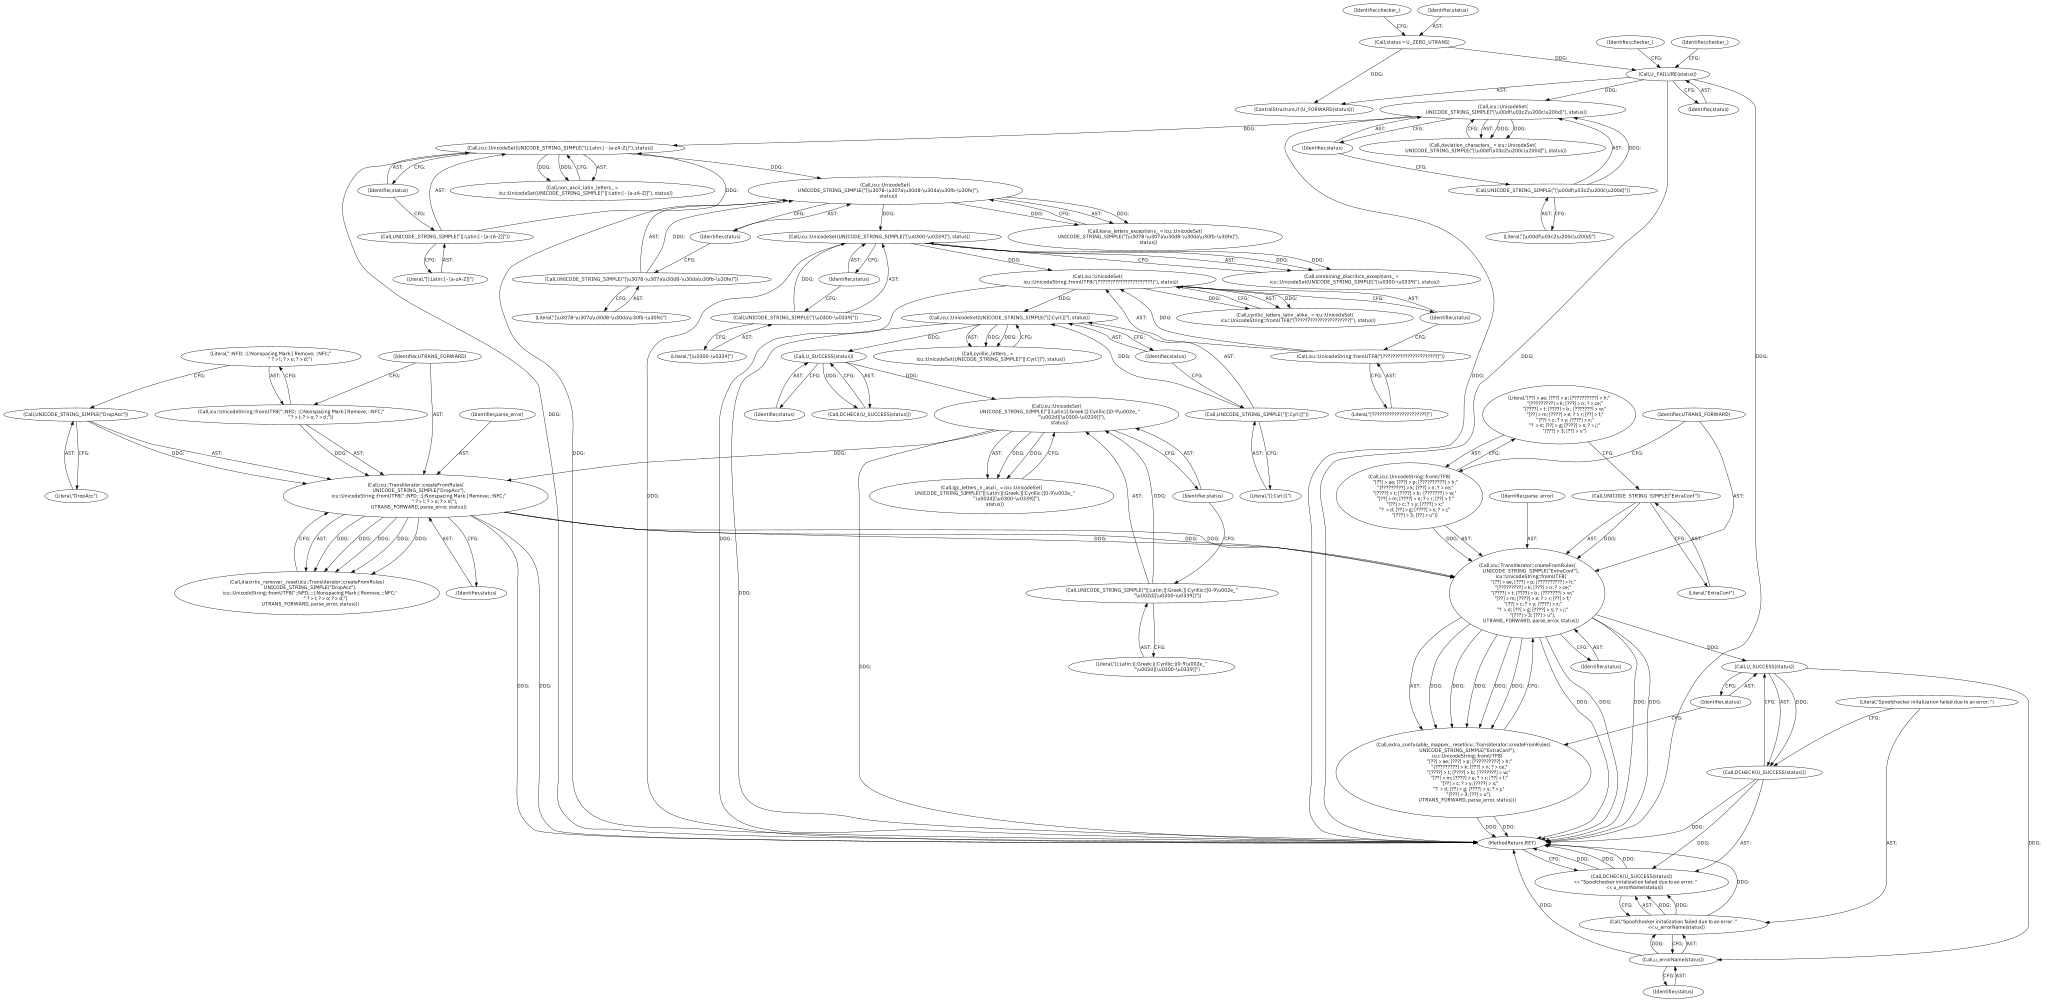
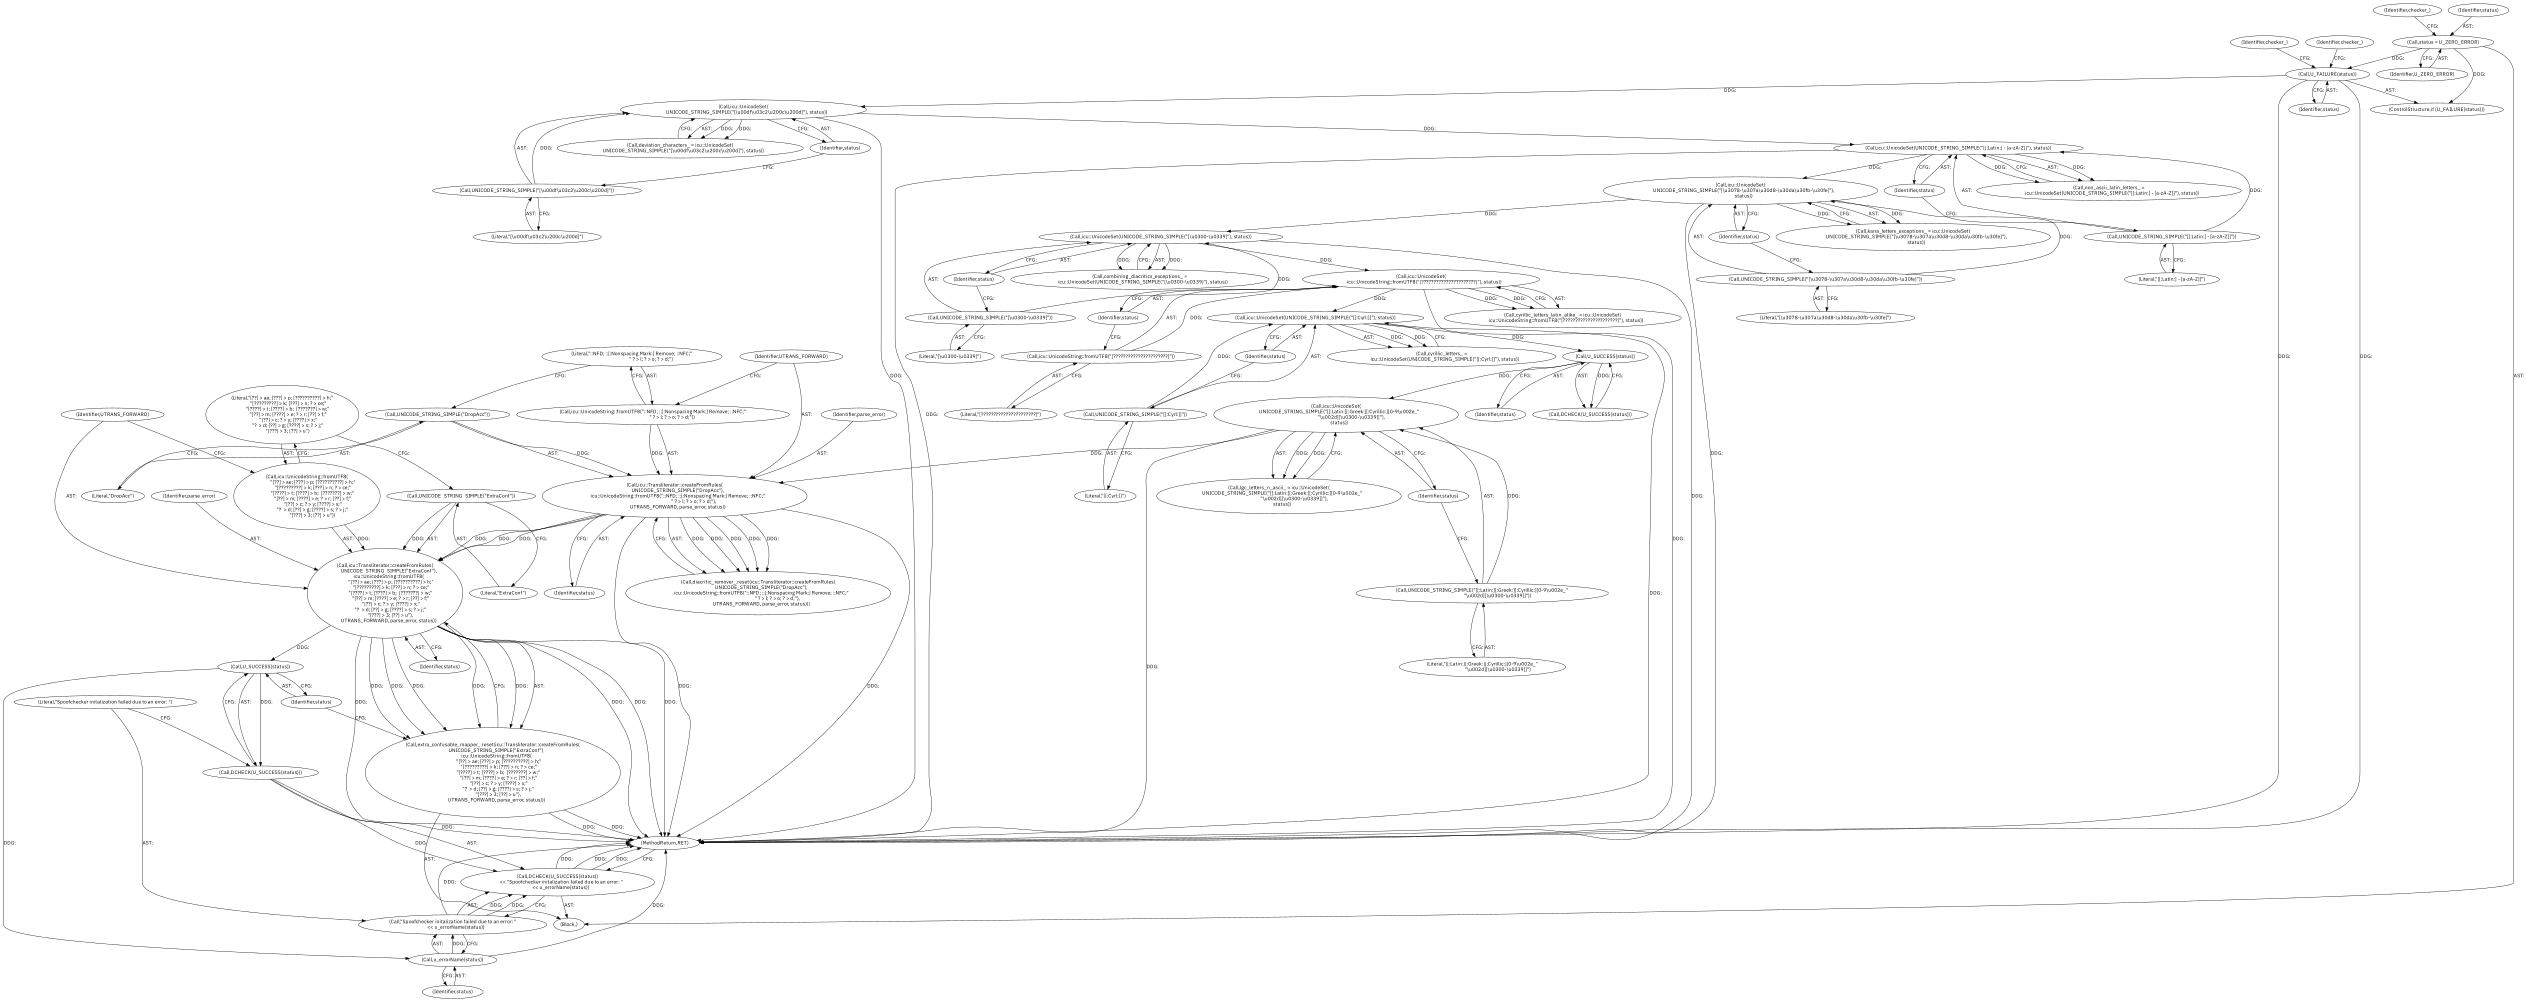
node "(Call,status = U_ZERO_UTRANS)": label "(Call,status = U_ZERO_UTRANS)" -> "(Call,status = U_ZERO_ERROR)"
node "(Identifier,U_ZERO_ERROR)": added
node "(ControlStructure,if (U_FORWARD(status)))": label "(ControlStructure,if (U_FORWARD(status)))" -> "(ControlStructure,if (U_FAILURE(status)))"
node "(Block,)": added
